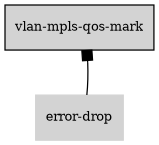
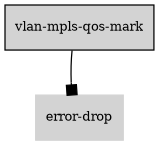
edge "error-drop" -> "vlan-mpls-qos-mark": reversed
